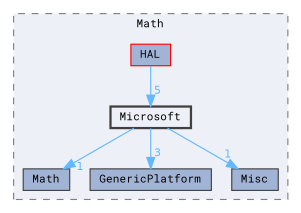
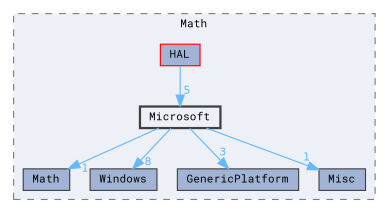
node "Windows": added
